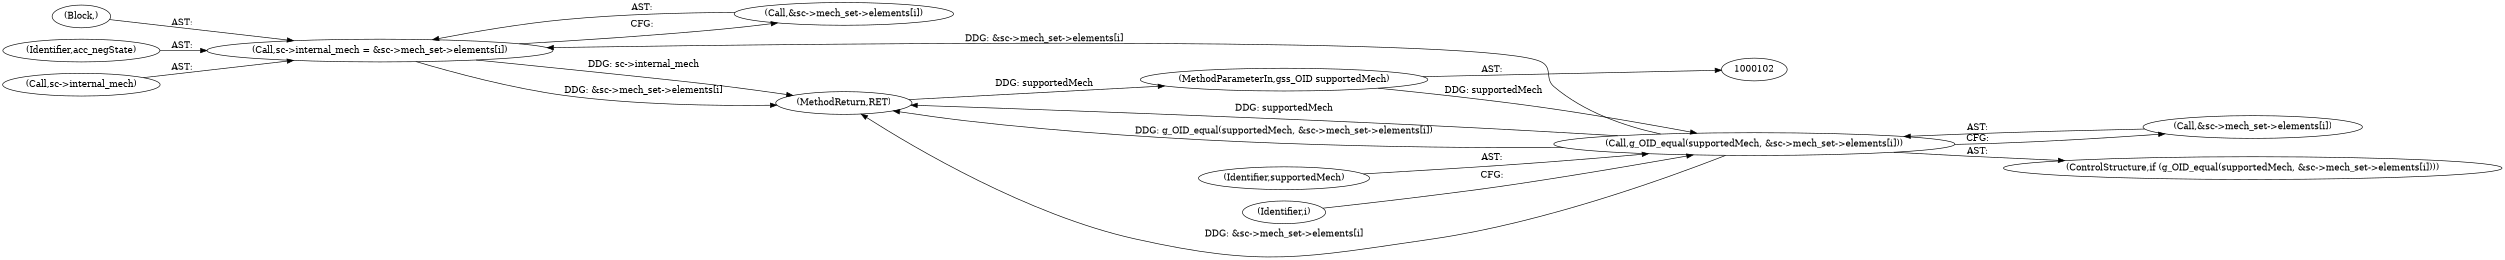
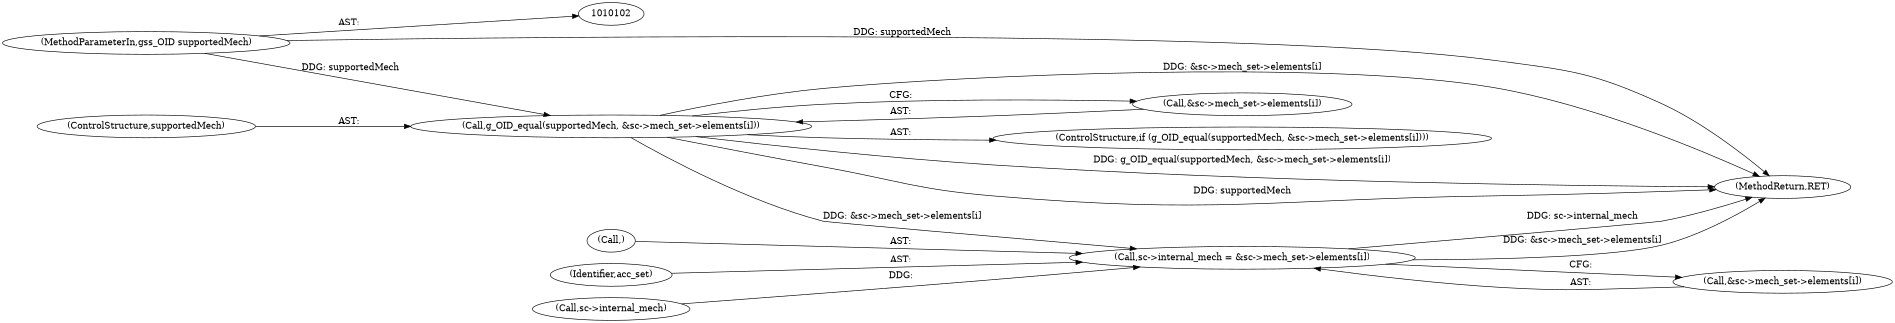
node "(Block,)": label "(Block,)" -> "(Call,)"
node "(Identifier,acc_negState)": label "(Identifier,acc_negState)" -> "(Identifier,acc_set)"
edge "(Call,sc->internal_mech)" -> "(Call,sc->internal_mech = &sc->mech_set->elements[i])": label "AST: " -> "DDG: "
node "1000102": label "1000102" -> "1010102"
edge "(MethodReturn,RET)" -> "(MethodParameterIn,gss_OID supportedMech)": reversed
node "(Identifier,supportedMech)": label "(Identifier,supportedMech)" -> "(ControlStructure,supportedMech)"
node "(Identifier,i)": removed
